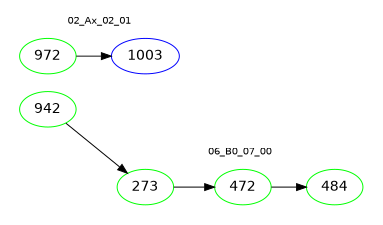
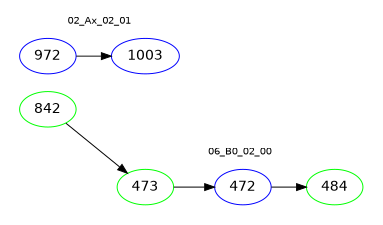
node "972": color green -> blue
node "942": label "942" -> "842"
cluster "06_B0_07_00": label "06_B0_07_00" -> "06_B0_02_00"
node "273": label "273" -> "473"
node "472": color green -> blue
